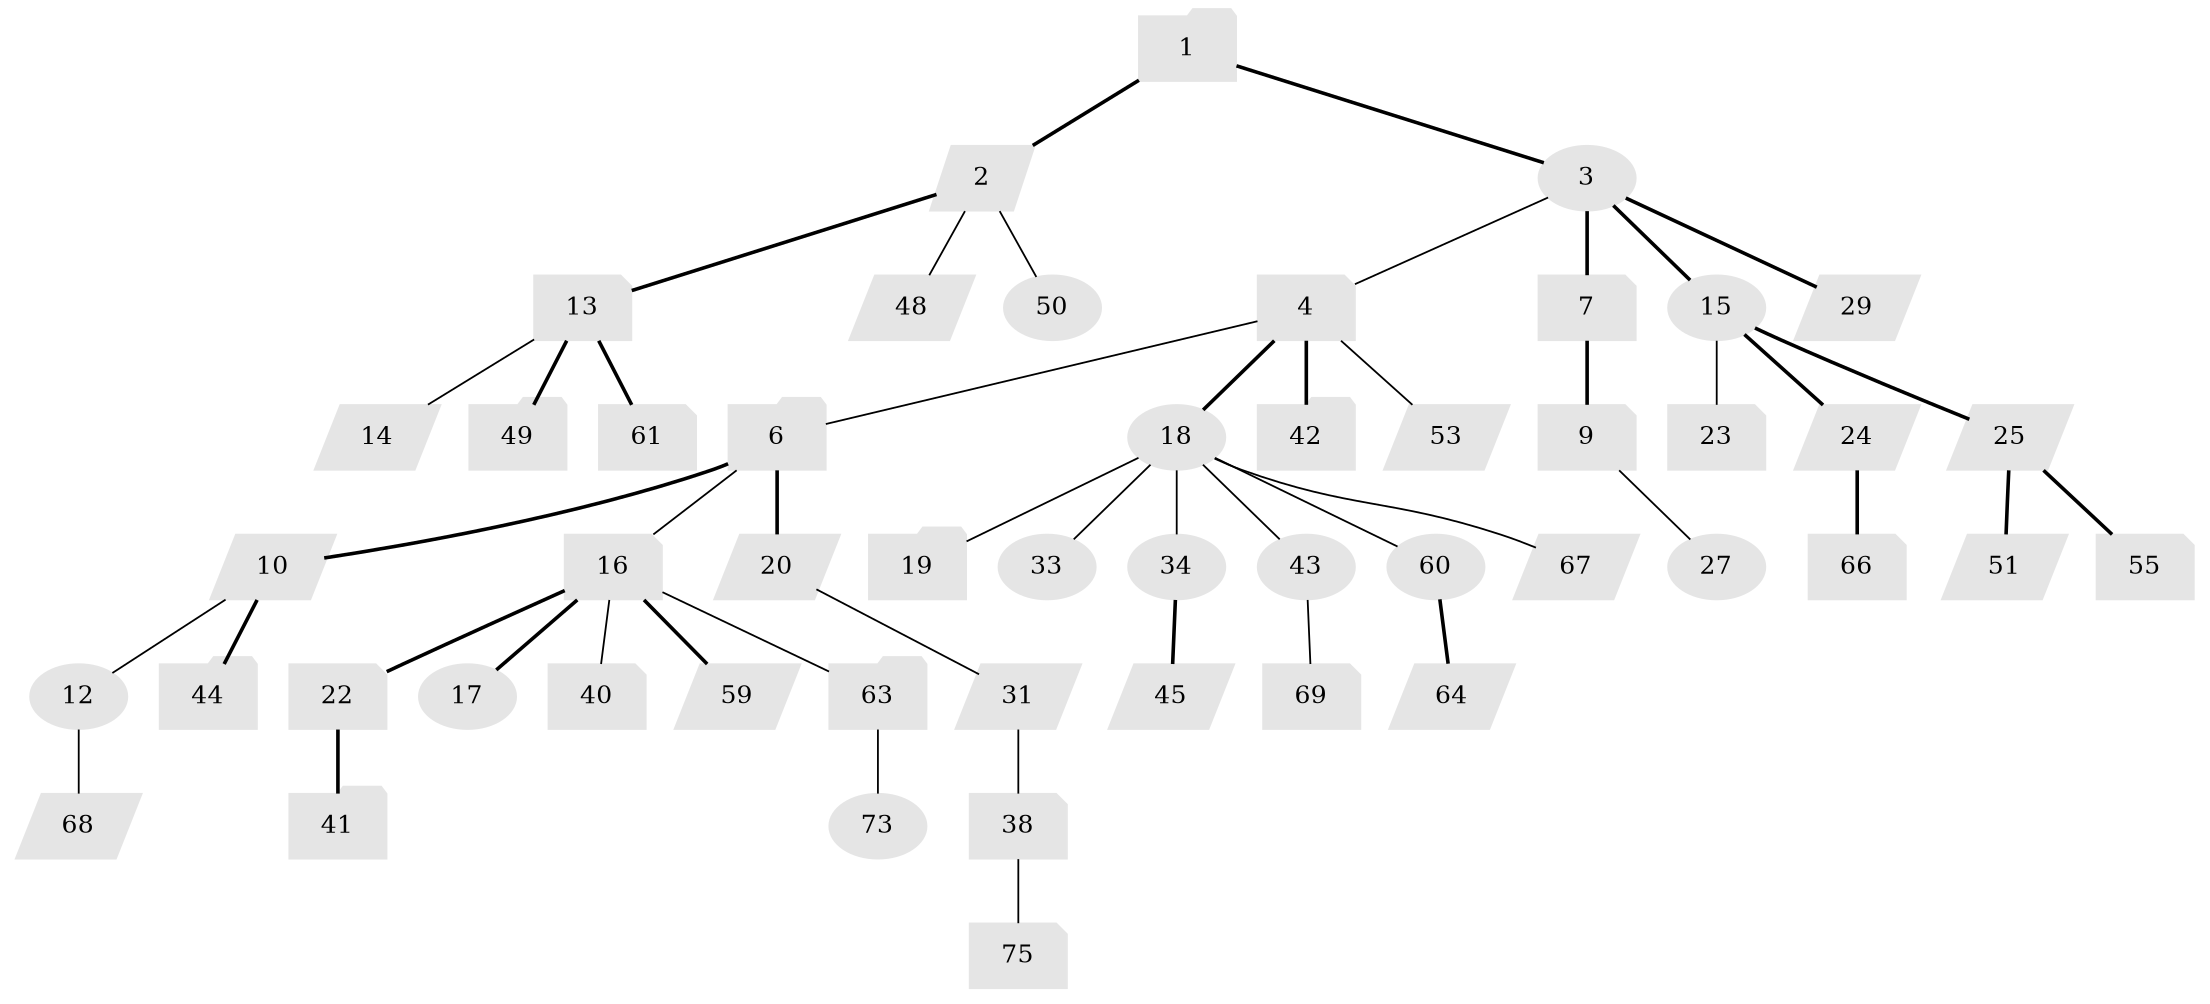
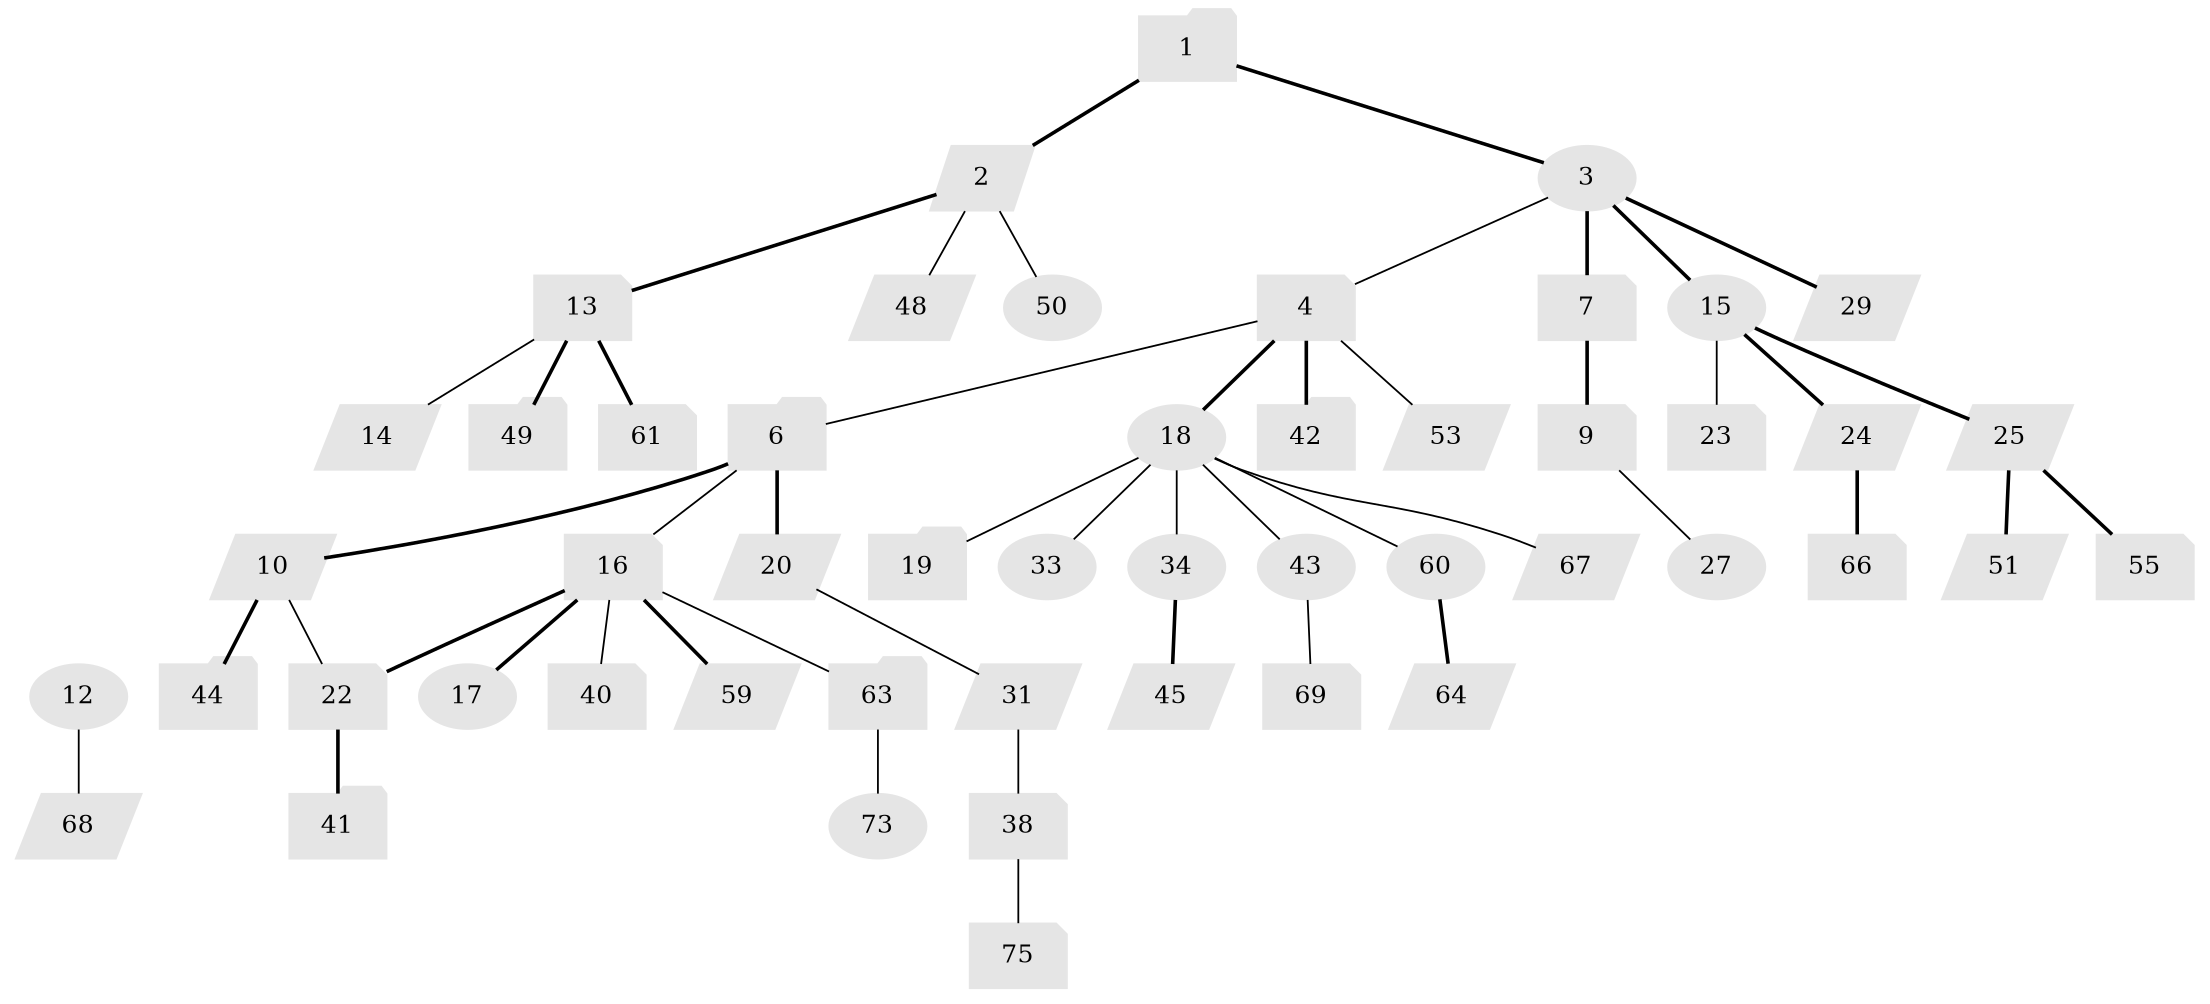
edge "10" -- "12": now "10" -- "22"
